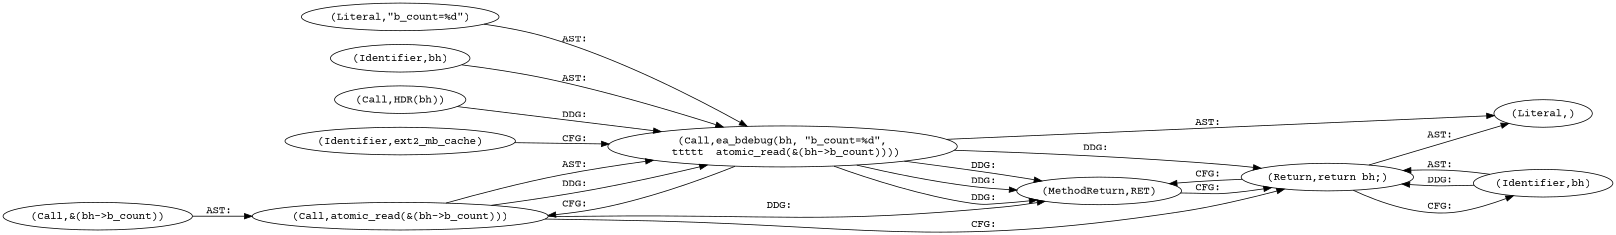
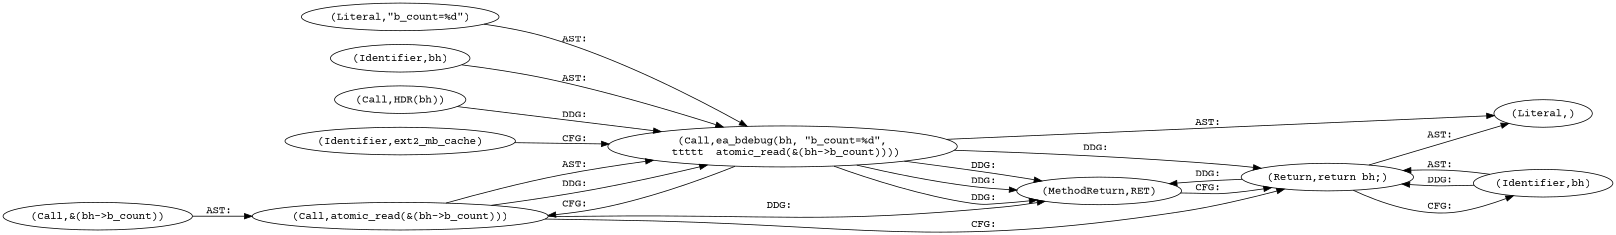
edge "(Return,return bh;)" -> "(MethodReturn,RET)": label "CFG: " -> "DDG: "
